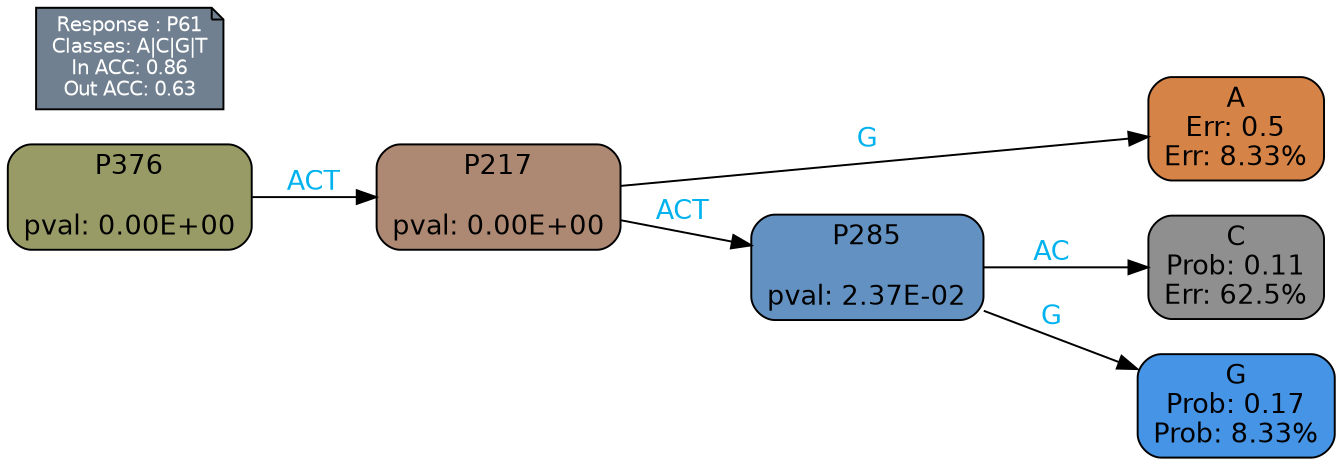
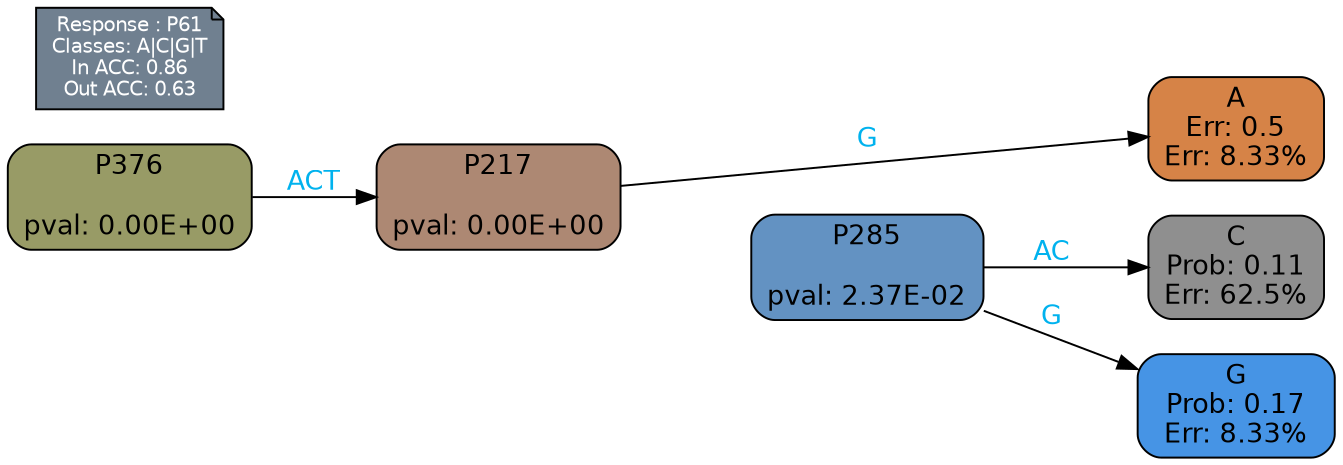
edge "P217 pval: 0.00E+00" -> "P285 pval: 2.37E-02": removed, label "ACT"
node "G Prob: 0.17 Prob: 8.33%": label "G Prob: 0.17 Prob: 8.33%" -> "G Prob: 0.17 Err: 8.33%"
